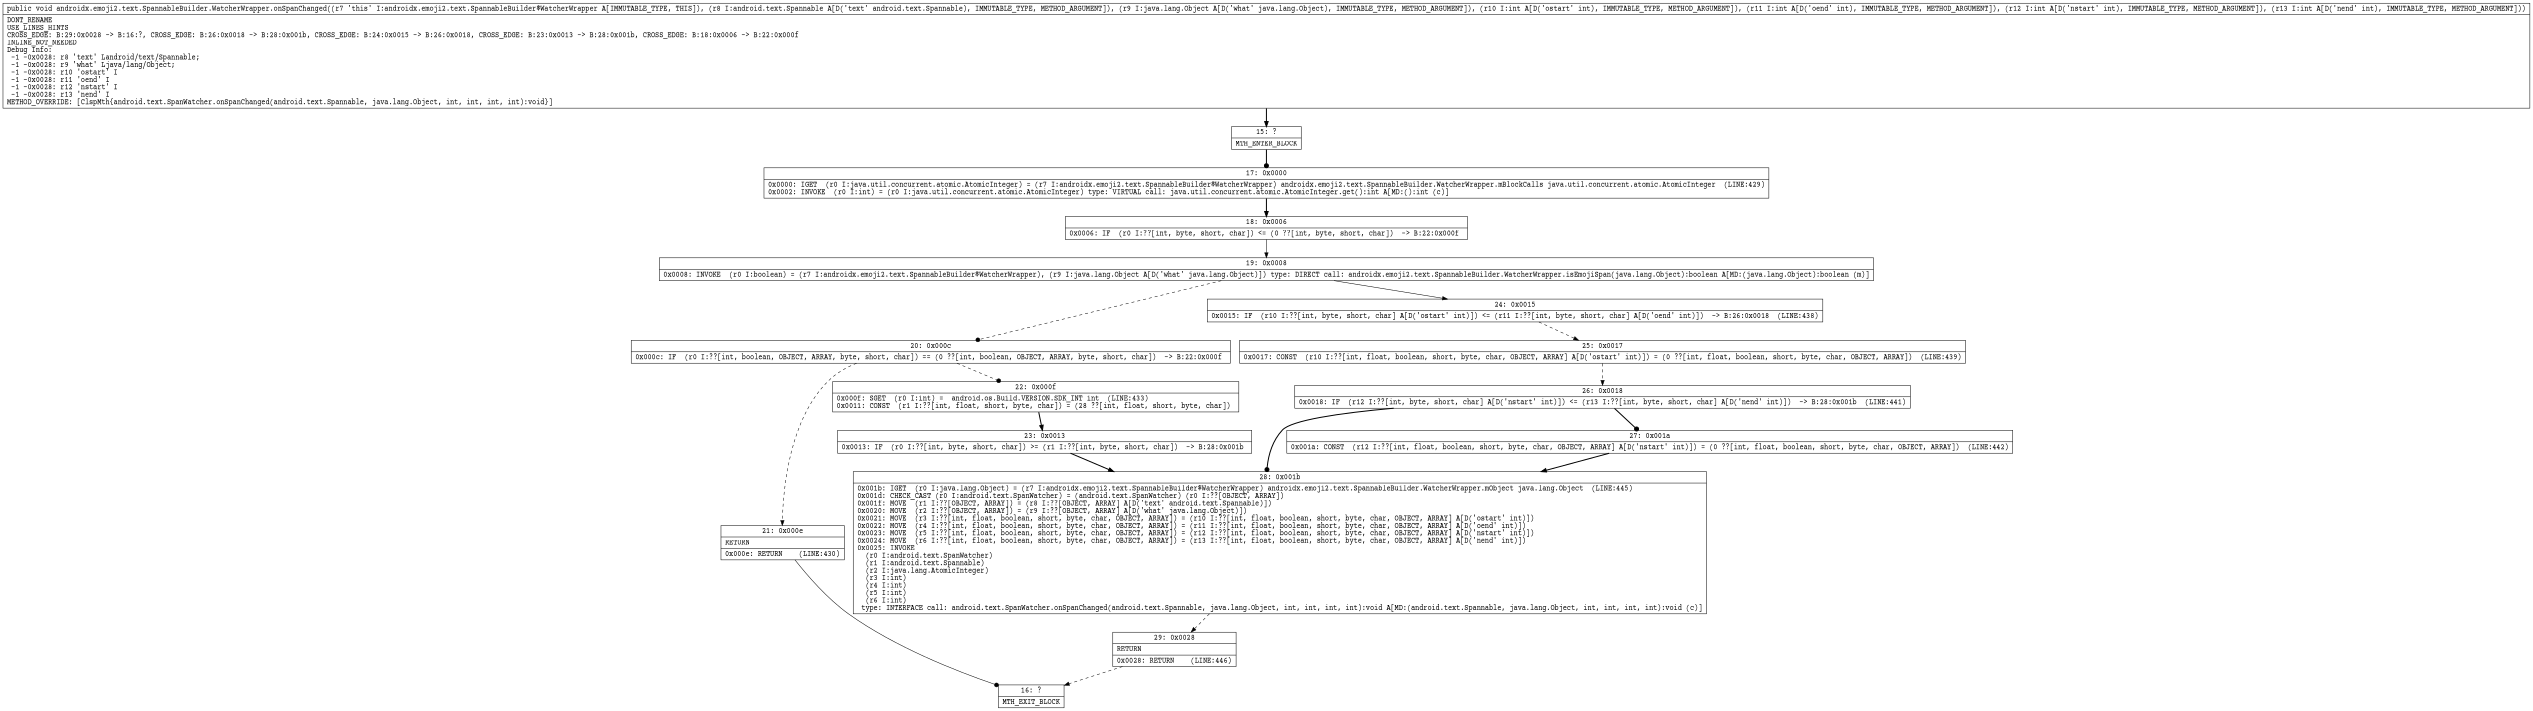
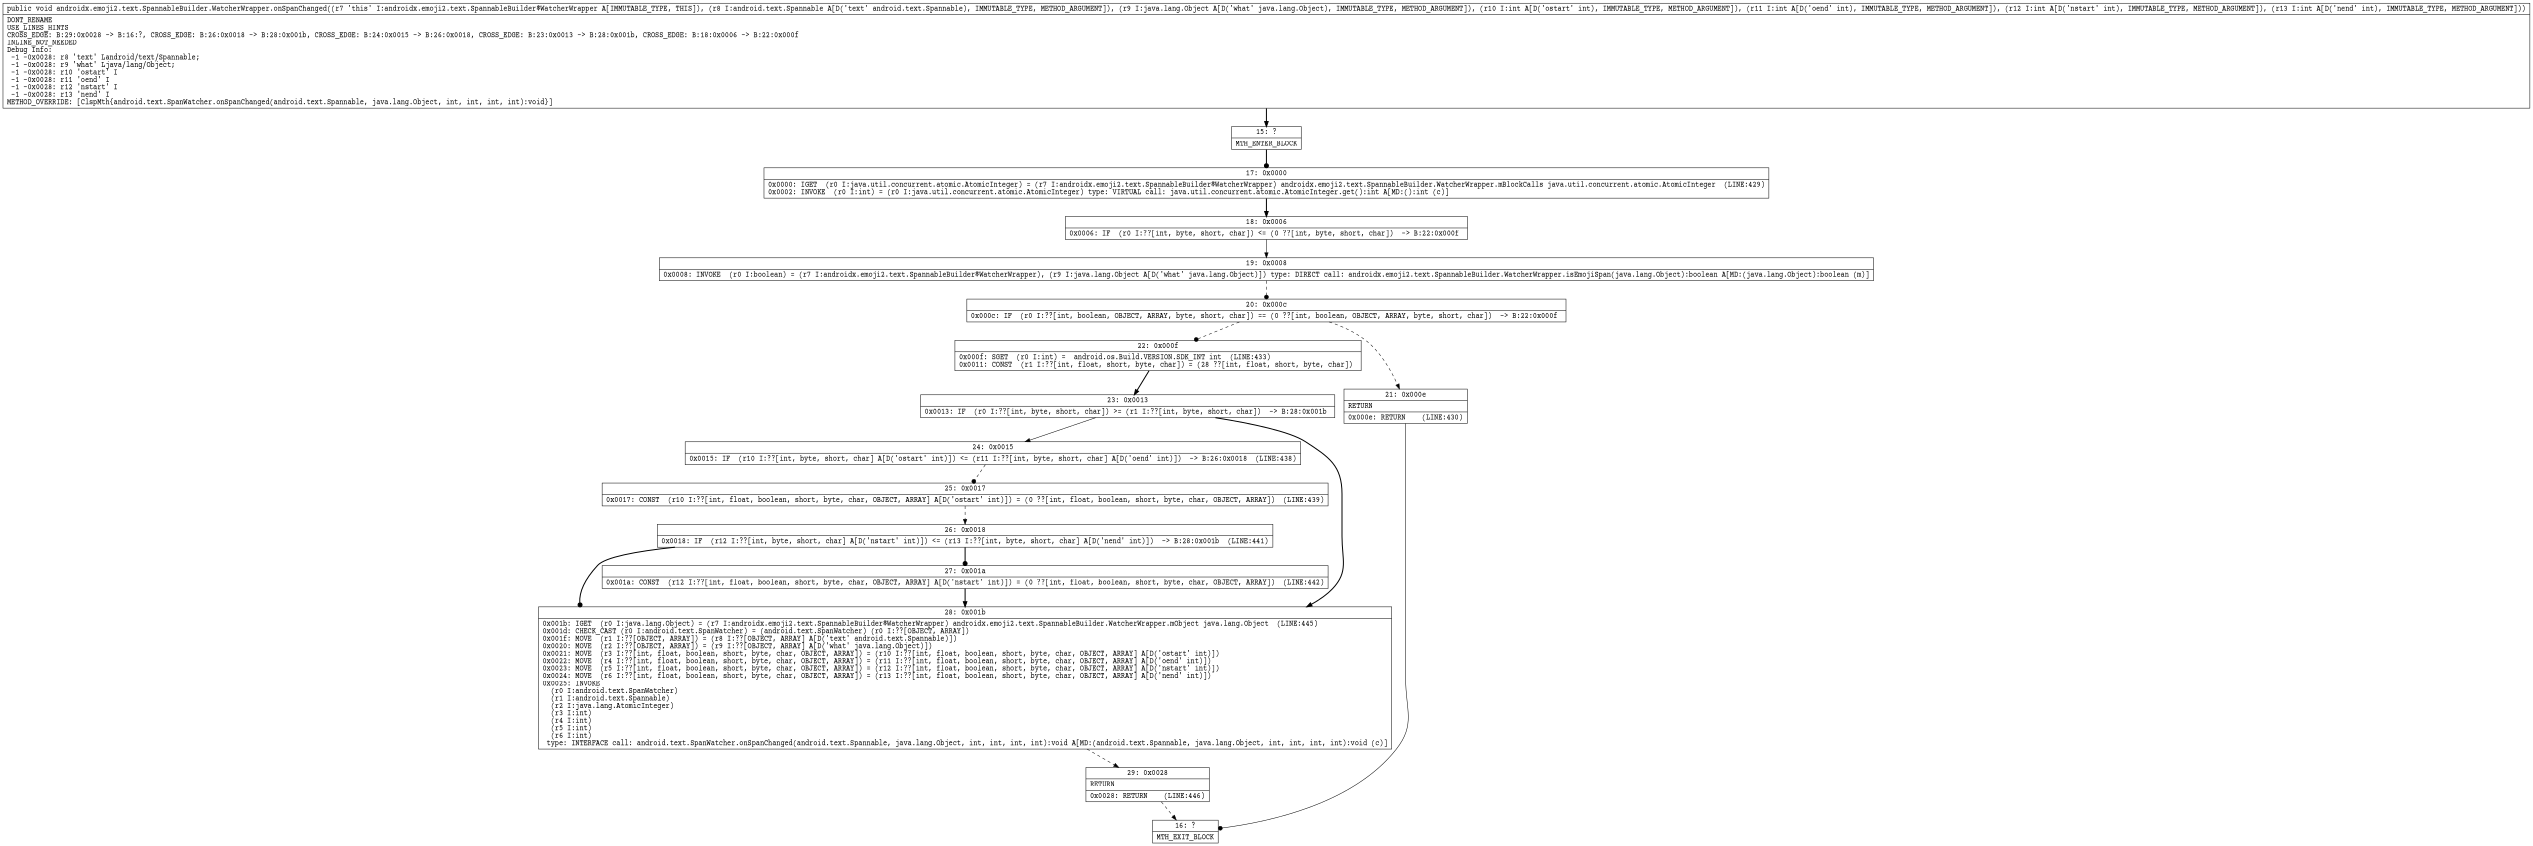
edge "19: 0x0008" -> "24: 0x0015": now "23: 0x0013" -> "24: 0x0015"
edge "24: 0x0015" -> "25: 0x0017": arrowhead normal -> dot
